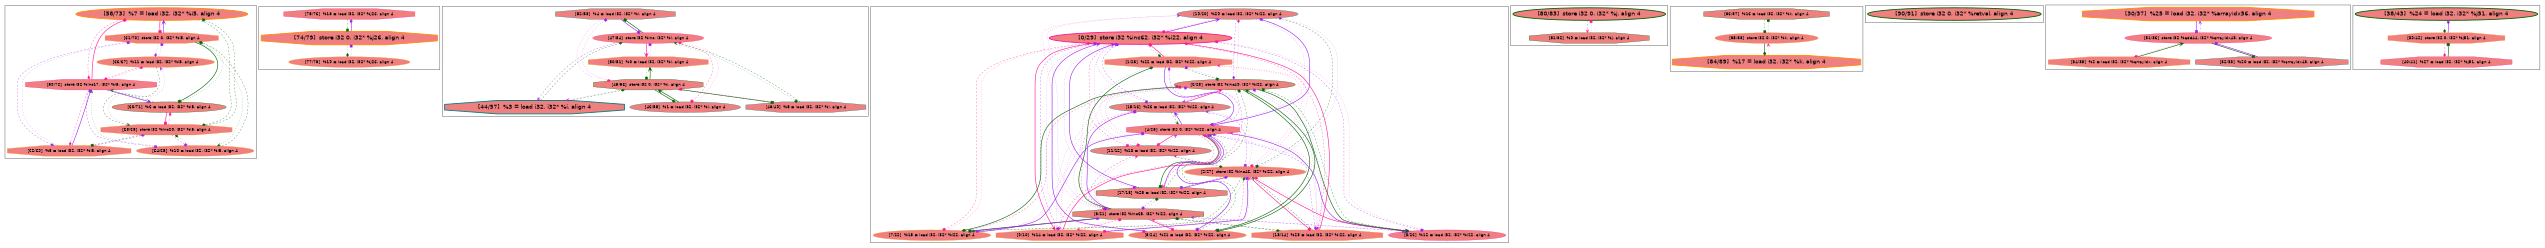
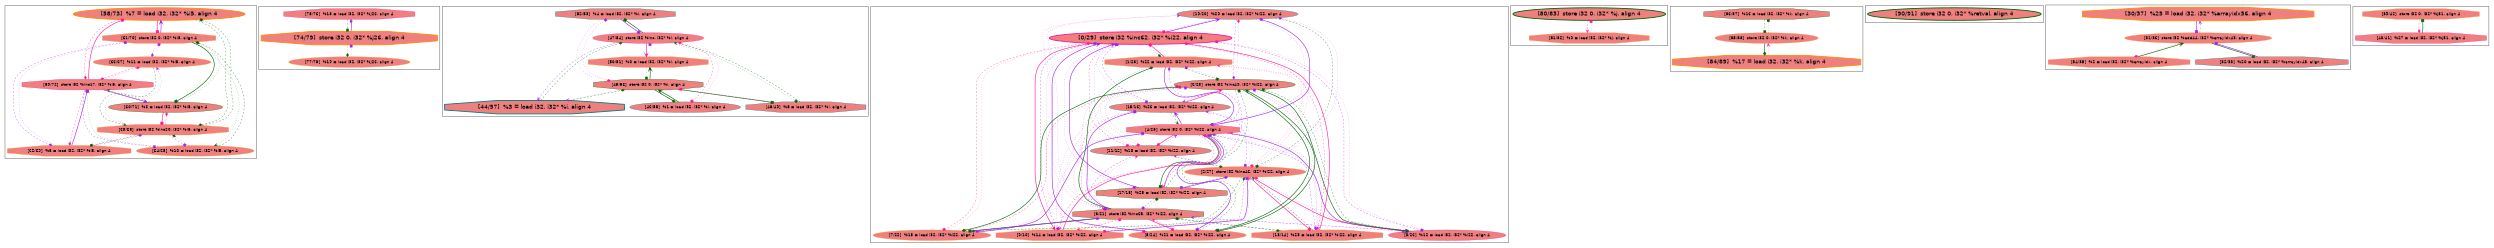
node "[38/43]  %24 = load i32, i32* %j51, align 4": removed
node "[81/82]  %9 = load i32, i32* %j, align 4": color darkgreen -> darkorange
node "[31/36]  store i32 %add44, i32* %arrayidx43, align 4": color deeppink -> darkorange
